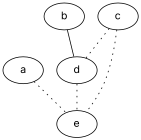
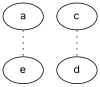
node "b": removed
edge "c" -- "e": removed
edge "d" -- "e": removed
